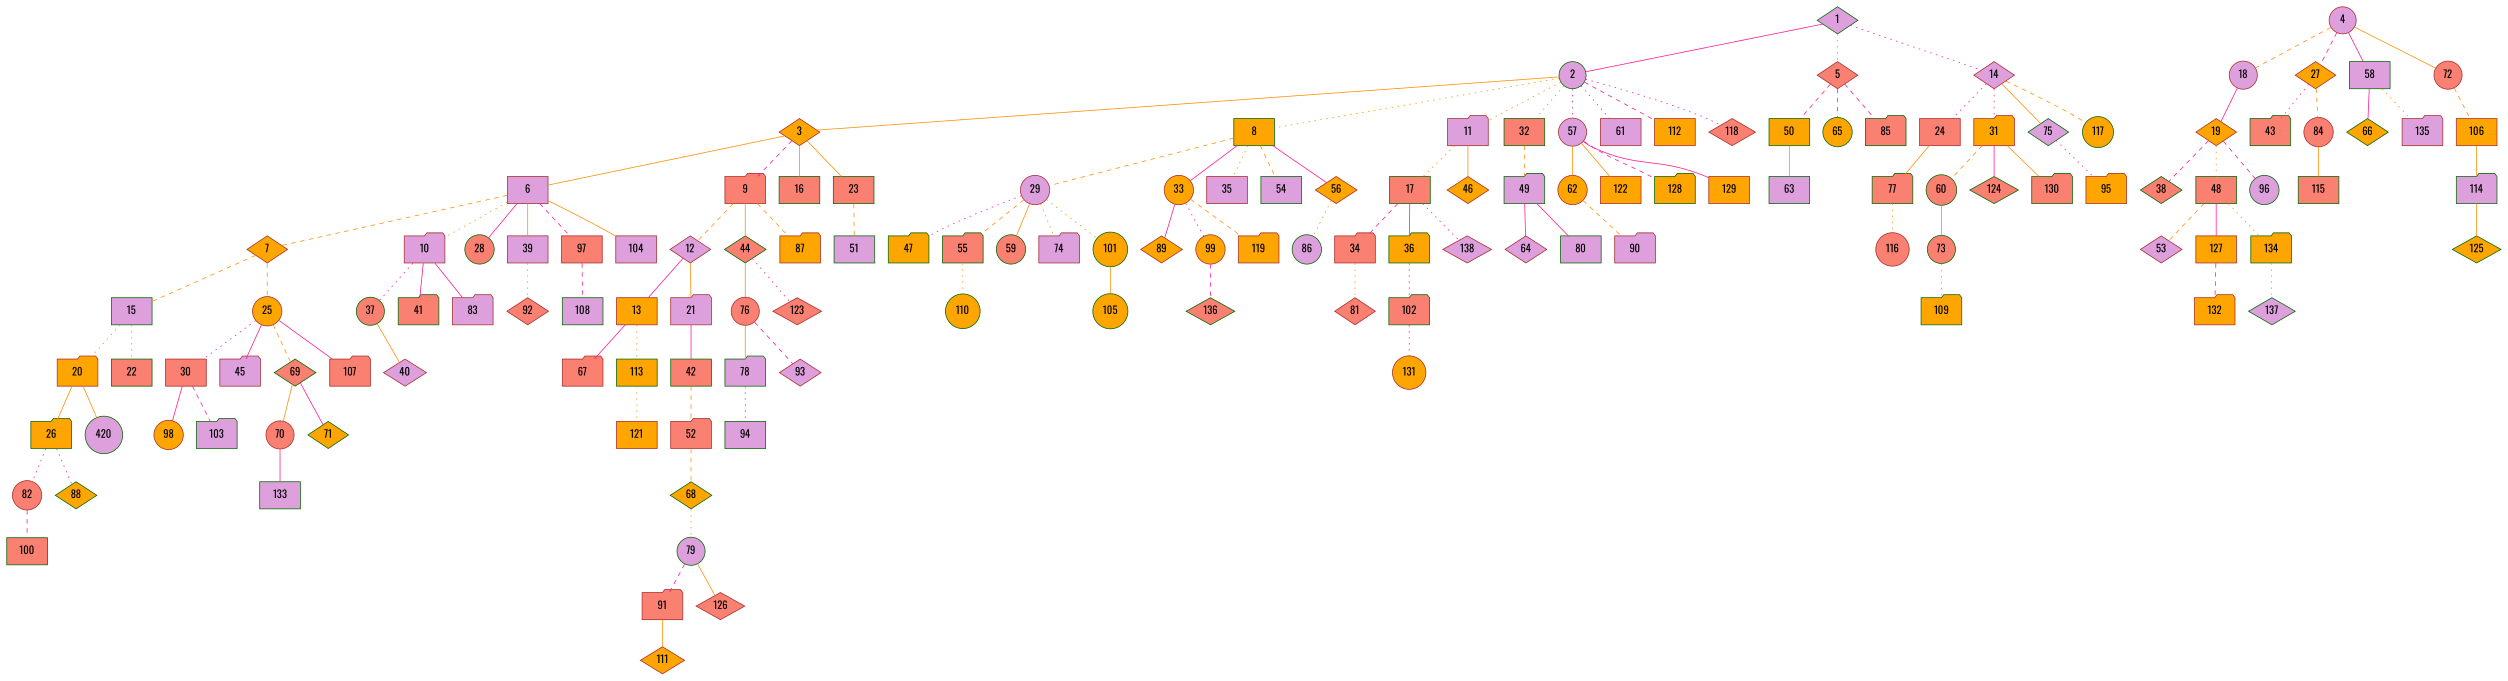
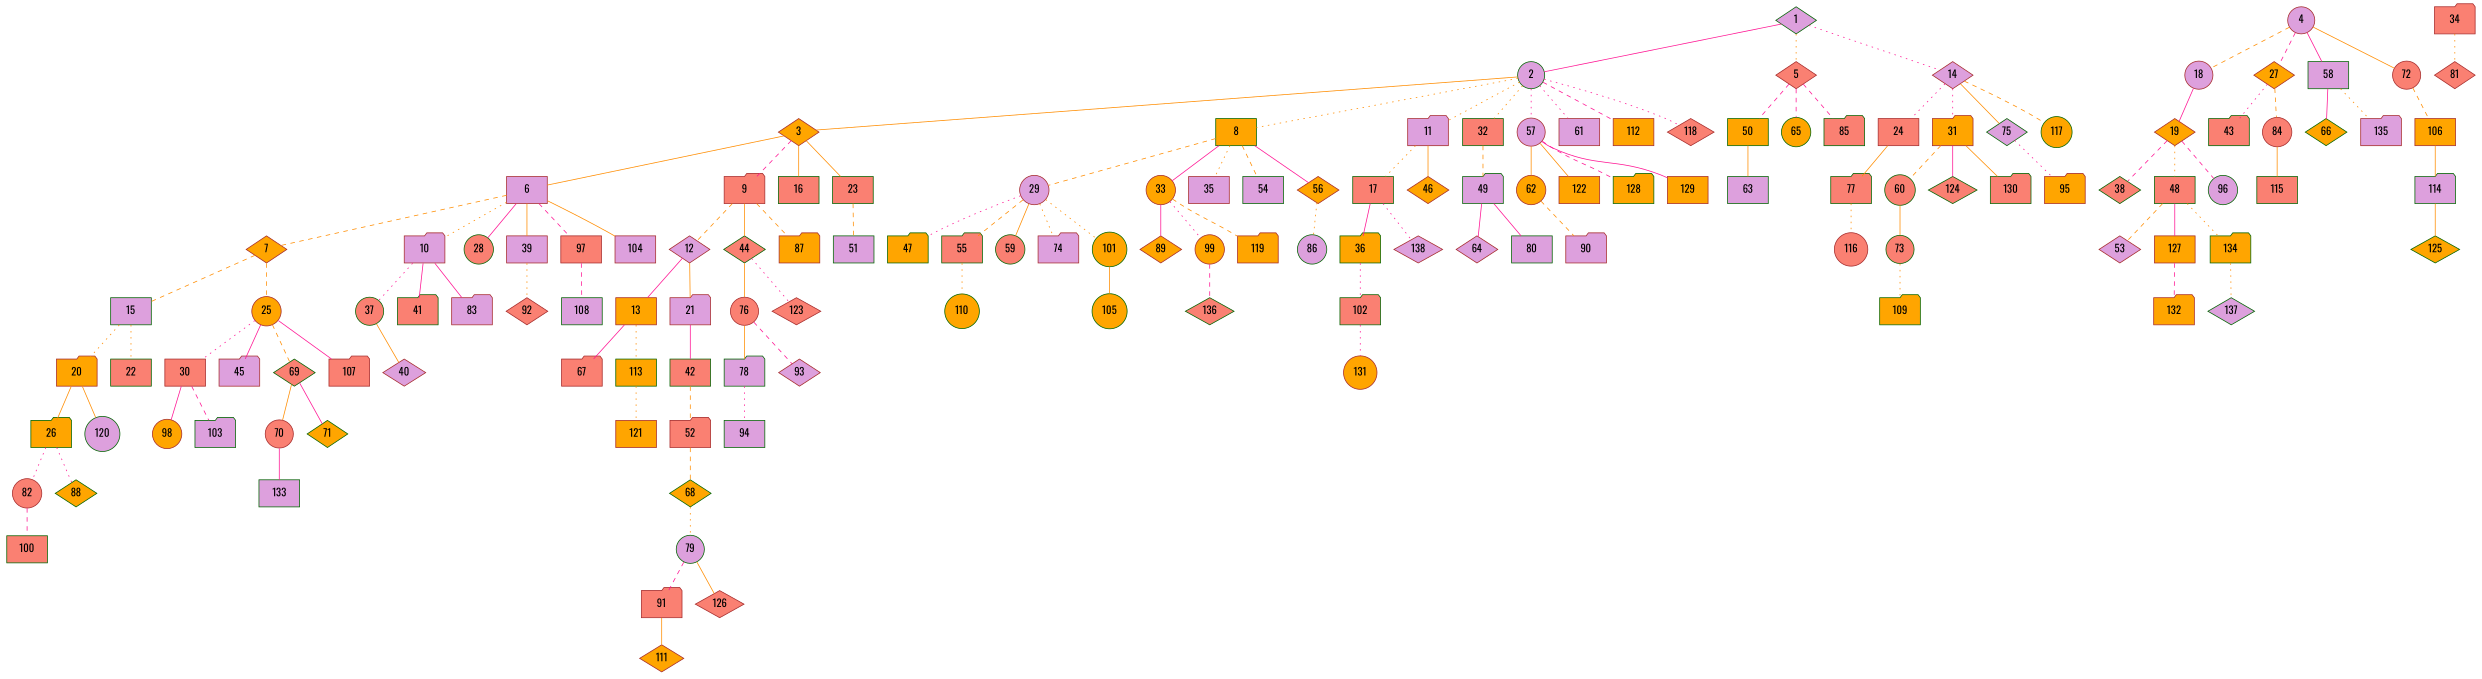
edge "17" -- "34": removed
node "420": label "420" -> "120"
